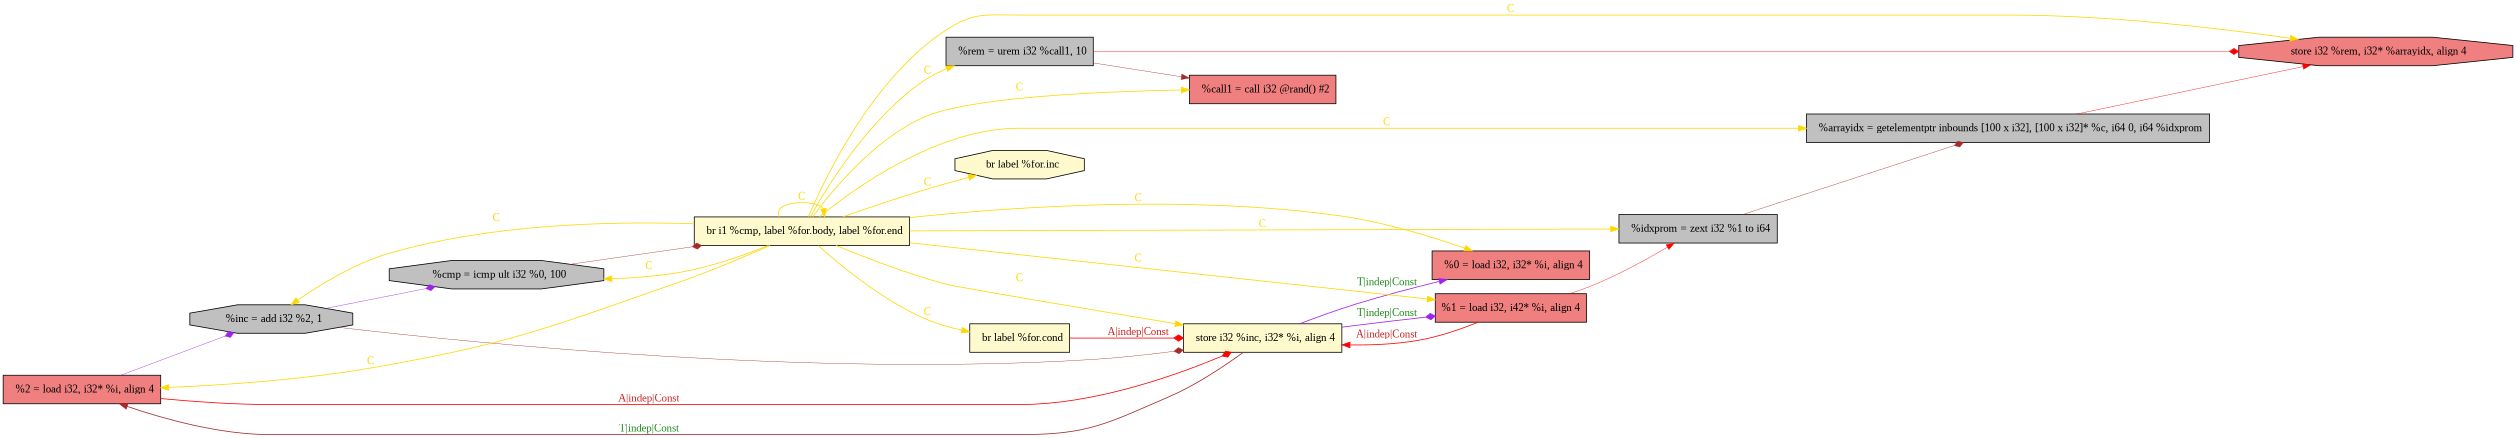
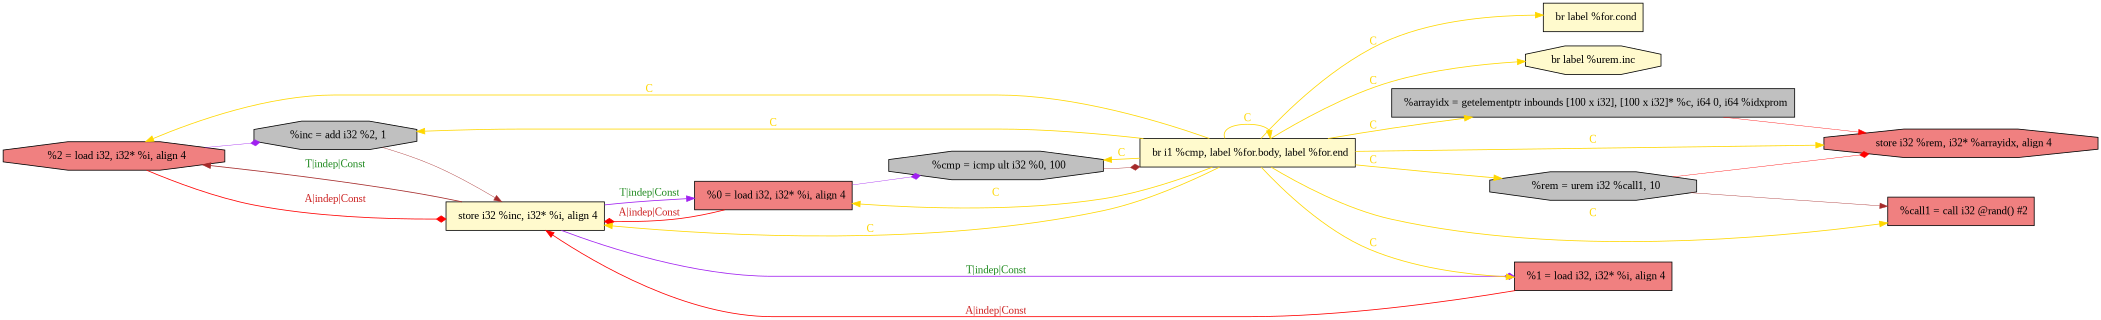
node "%rem = urem i32 %call1, 10": shape box -> octagon
node "br label %for.inc": label "br label %for.inc" -> "br label %urem.inc"
node "%idxprom = zext i32 %1 to i64": removed
edge "%inc = add i32 %2, 1" -> "%cmp = icmp ult i32 %0, 100": now "%0 = load i32, i32* %i, align 4" -> "%cmp = icmp ult i32 %0, 100"
node "%1 = load i32, i42* %i, align 4": label "%1 = load i32, i42* %i, align 4" -> "%1 = load i32, i32* %i, align 4"
edge "br label %for.cond" -> "store i32 %inc, i32* %i, align 4": now "%0 = load i32, i32* %i, align 4" -> "store i32 %inc, i32* %i, align 4"
edge "%inc = add i32 %2, 1" -> "store i32 %inc, i32* %i, align 4": arrowhead diamond -> normal
node "%2 = load i32, i32* %i, align 4": shape box -> octagon
